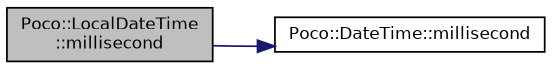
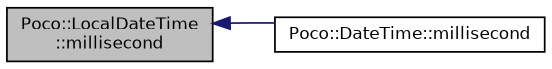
edge "Poco::LocalDateTime ::millisecond" -> "Poco::DateTime::millisecond": reversed
